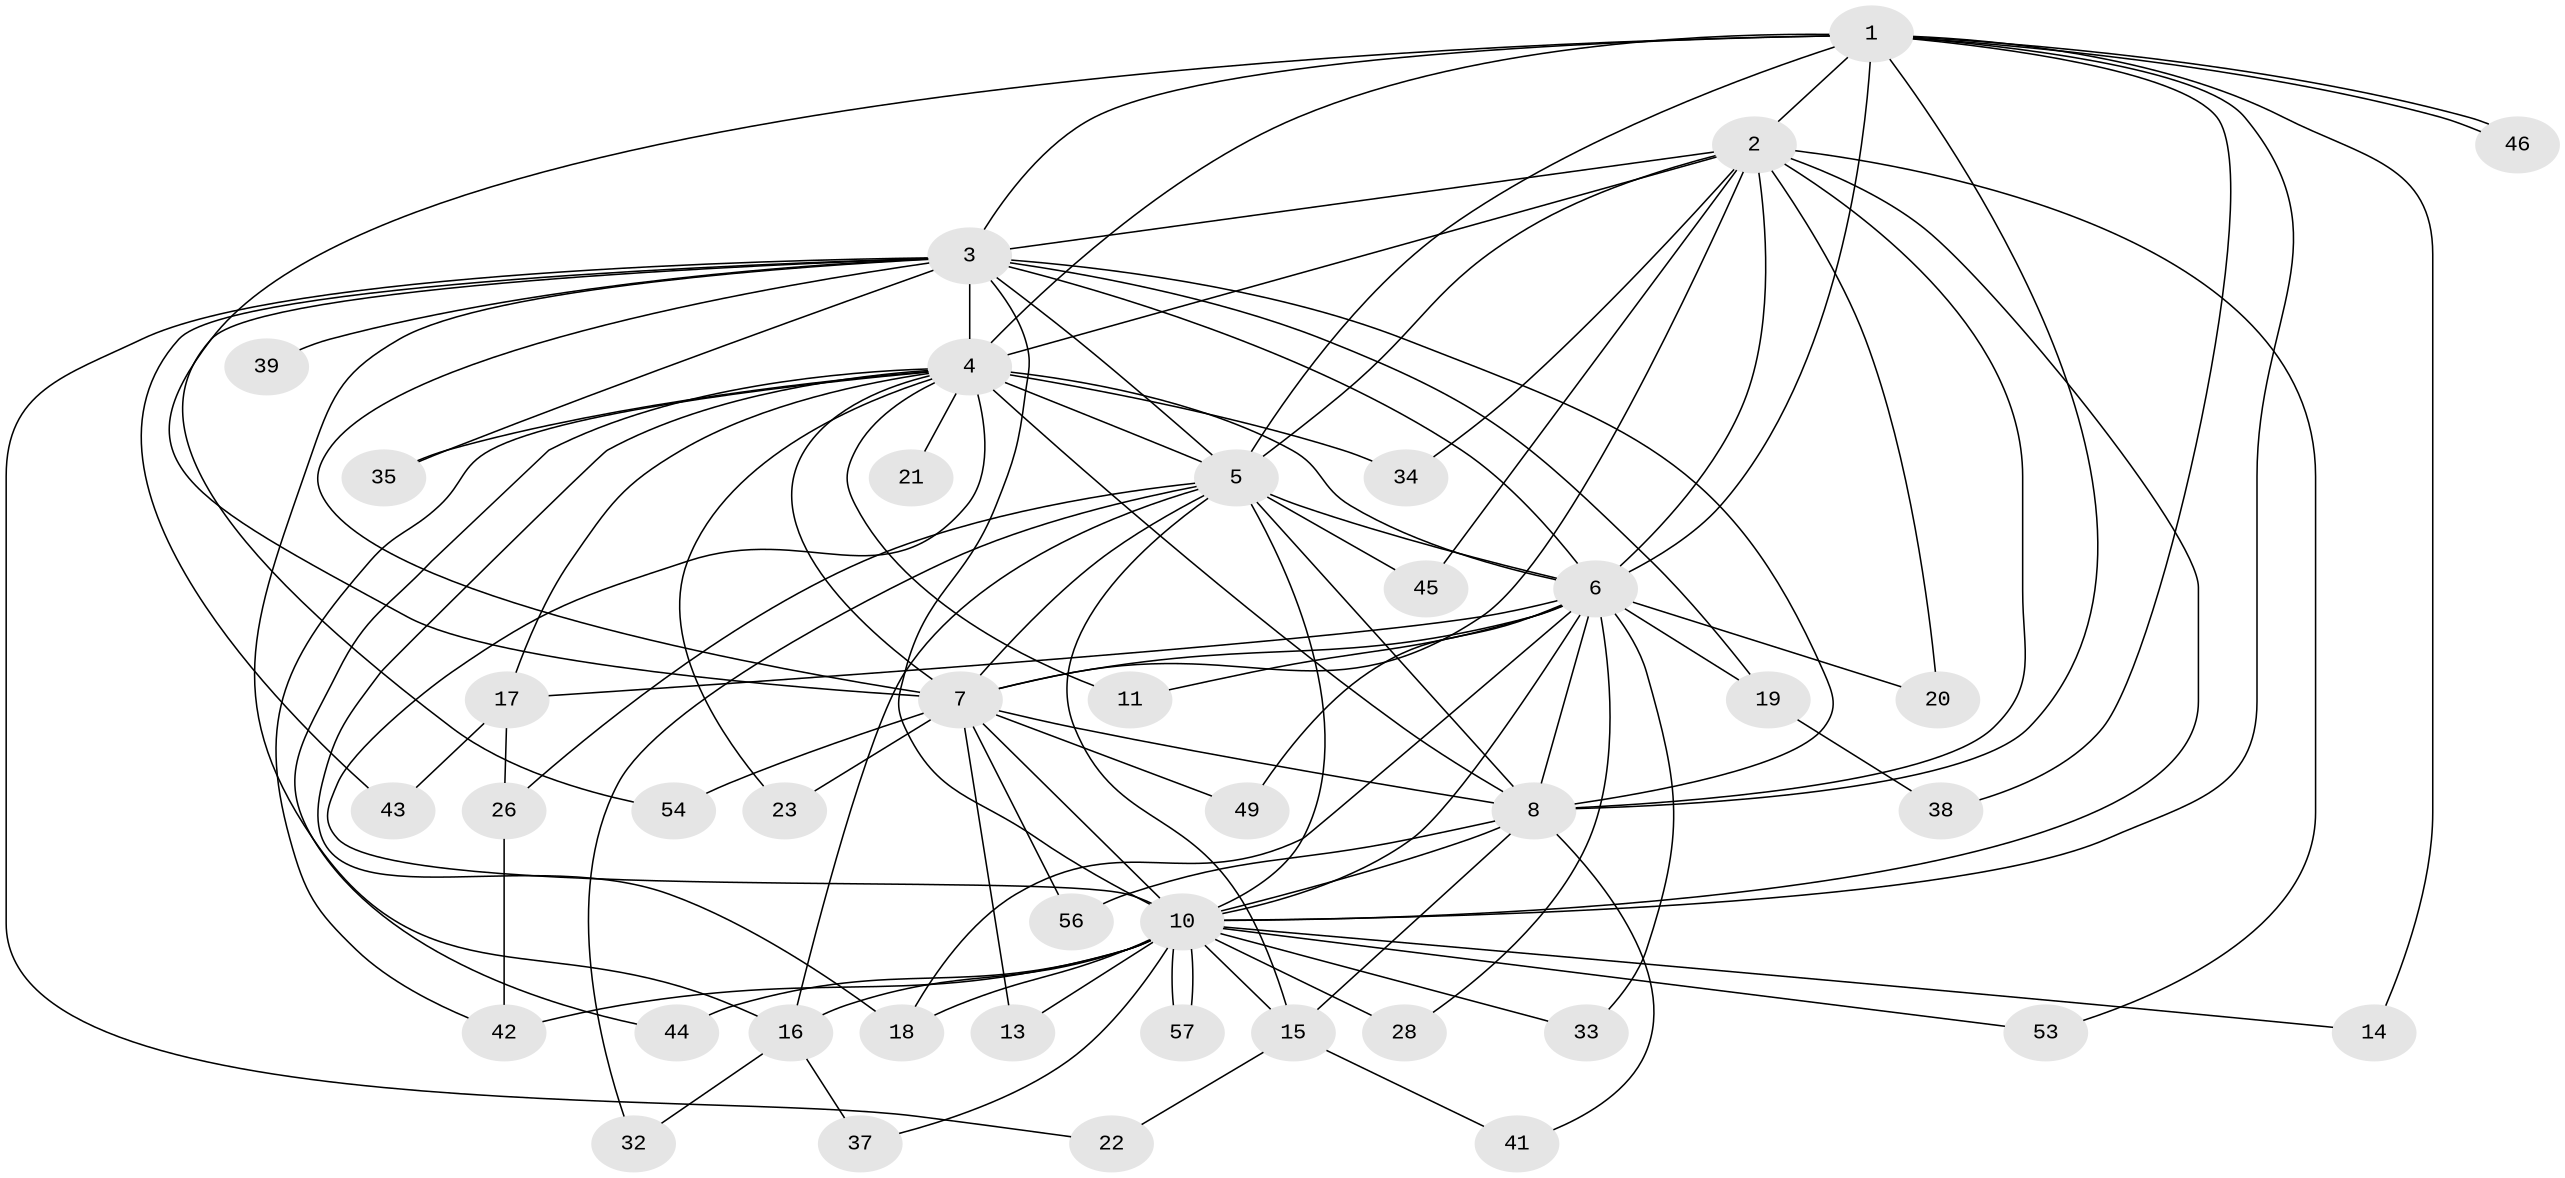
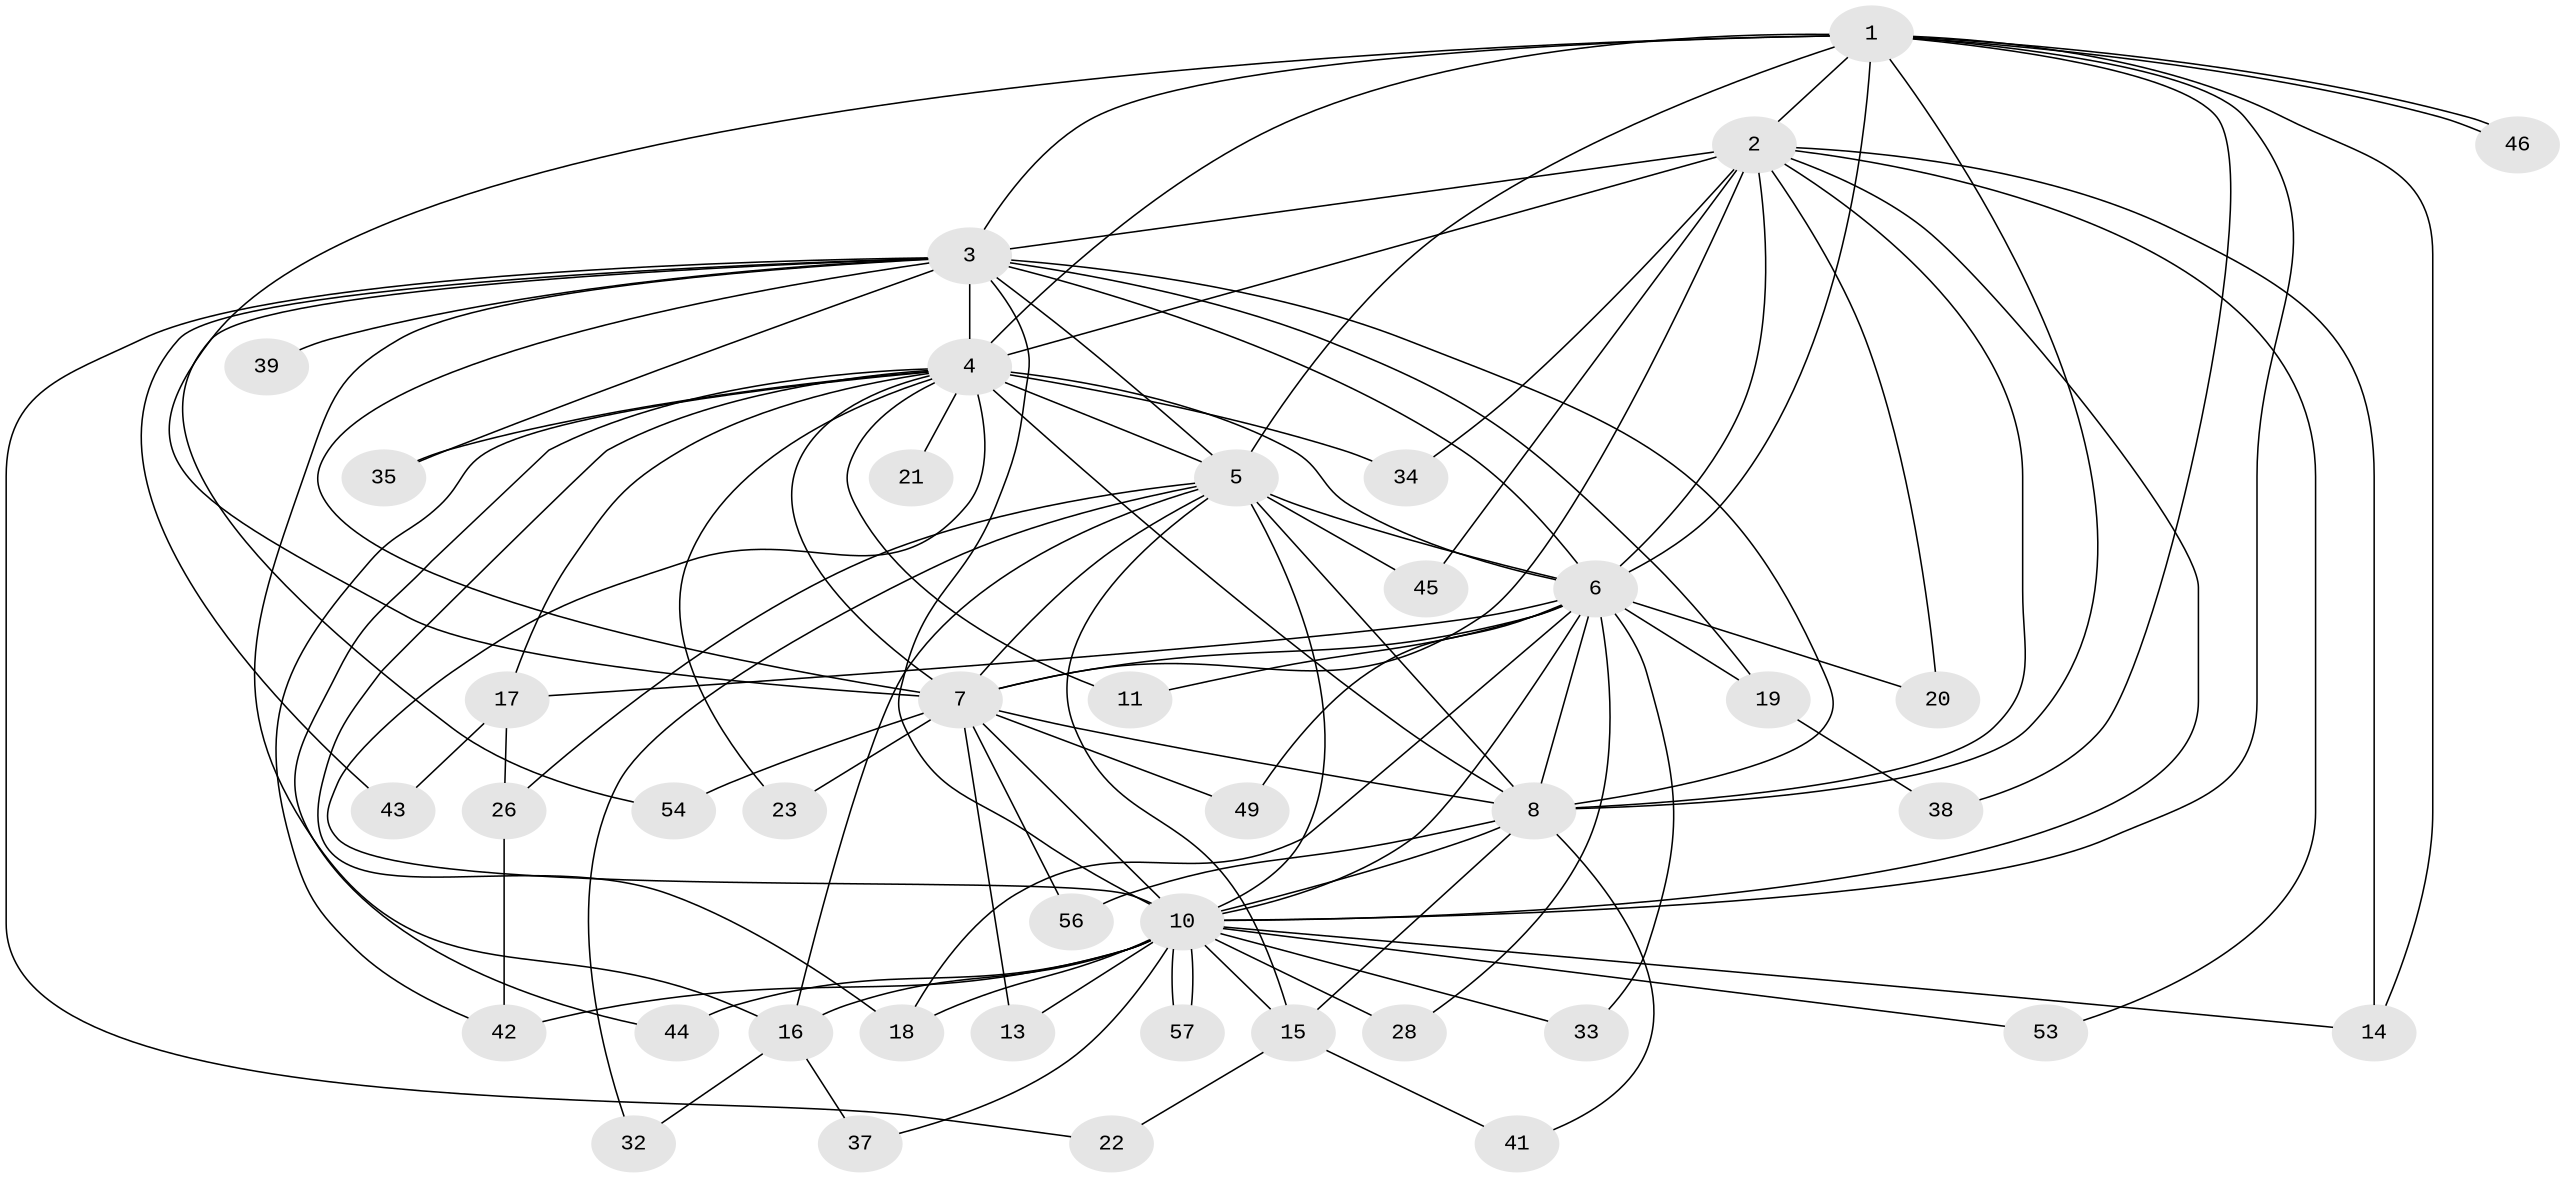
edge "2" -- "5": now "2" -- "14"
